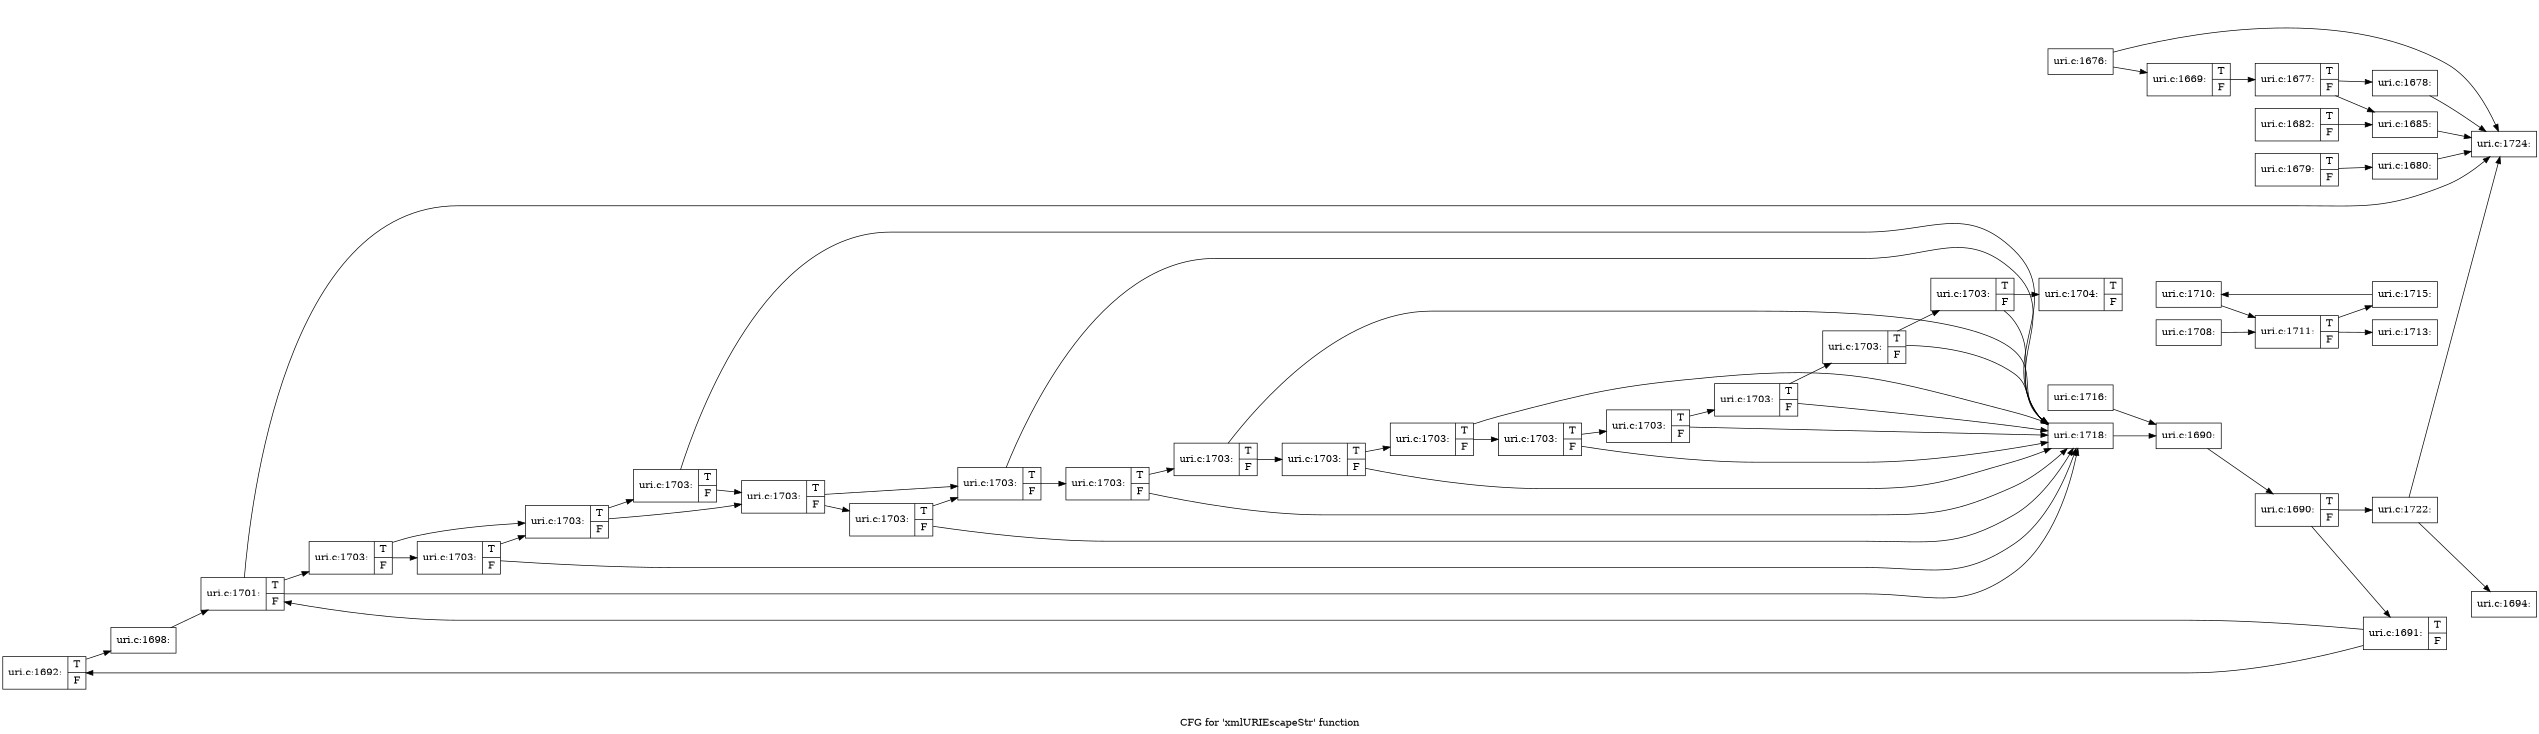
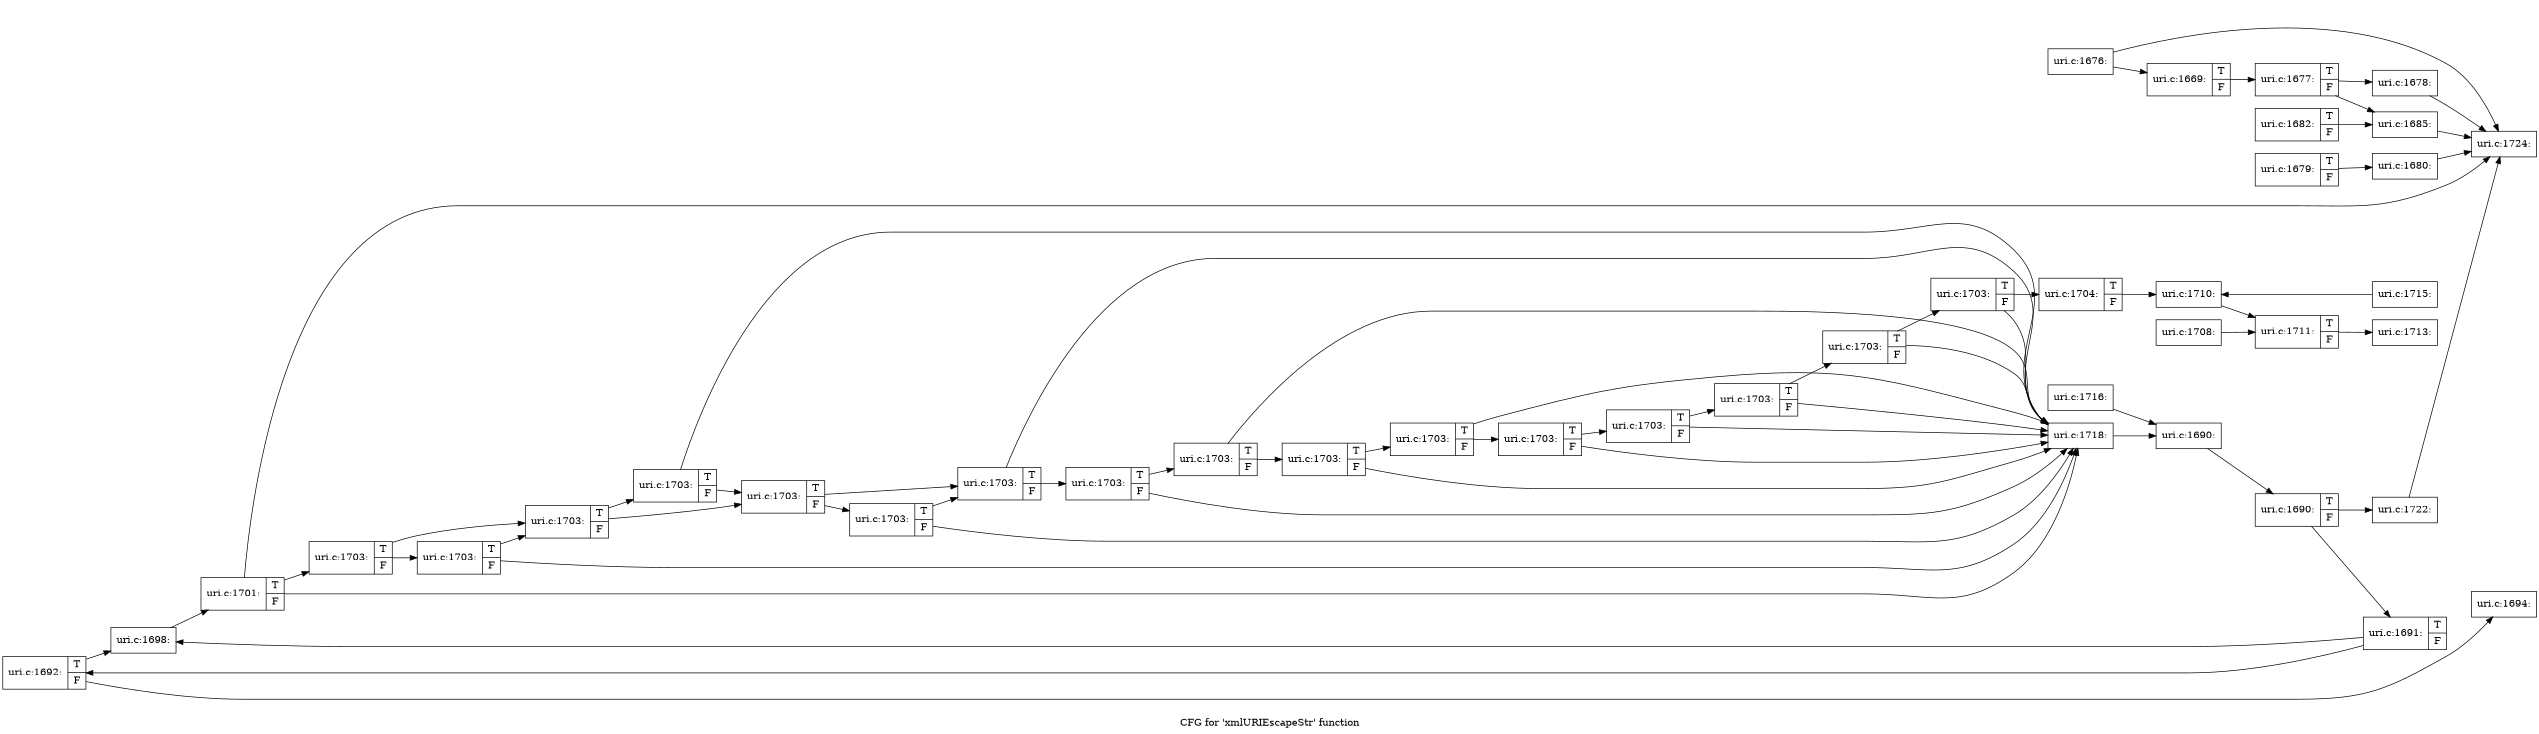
edge "uri.c:1704:" -> "uri.c:1710:": added
edge "uri.c:1711:" -> "uri.c:1715:": removed
edge "uri.c:1722:" -> "uri.c:1694:": now "uri.c:1692:" -> "uri.c:1694:"
edge "uri.c:1691:" -> "uri.c:1701:": now "uri.c:1691:" -> "uri.c:1698:"
